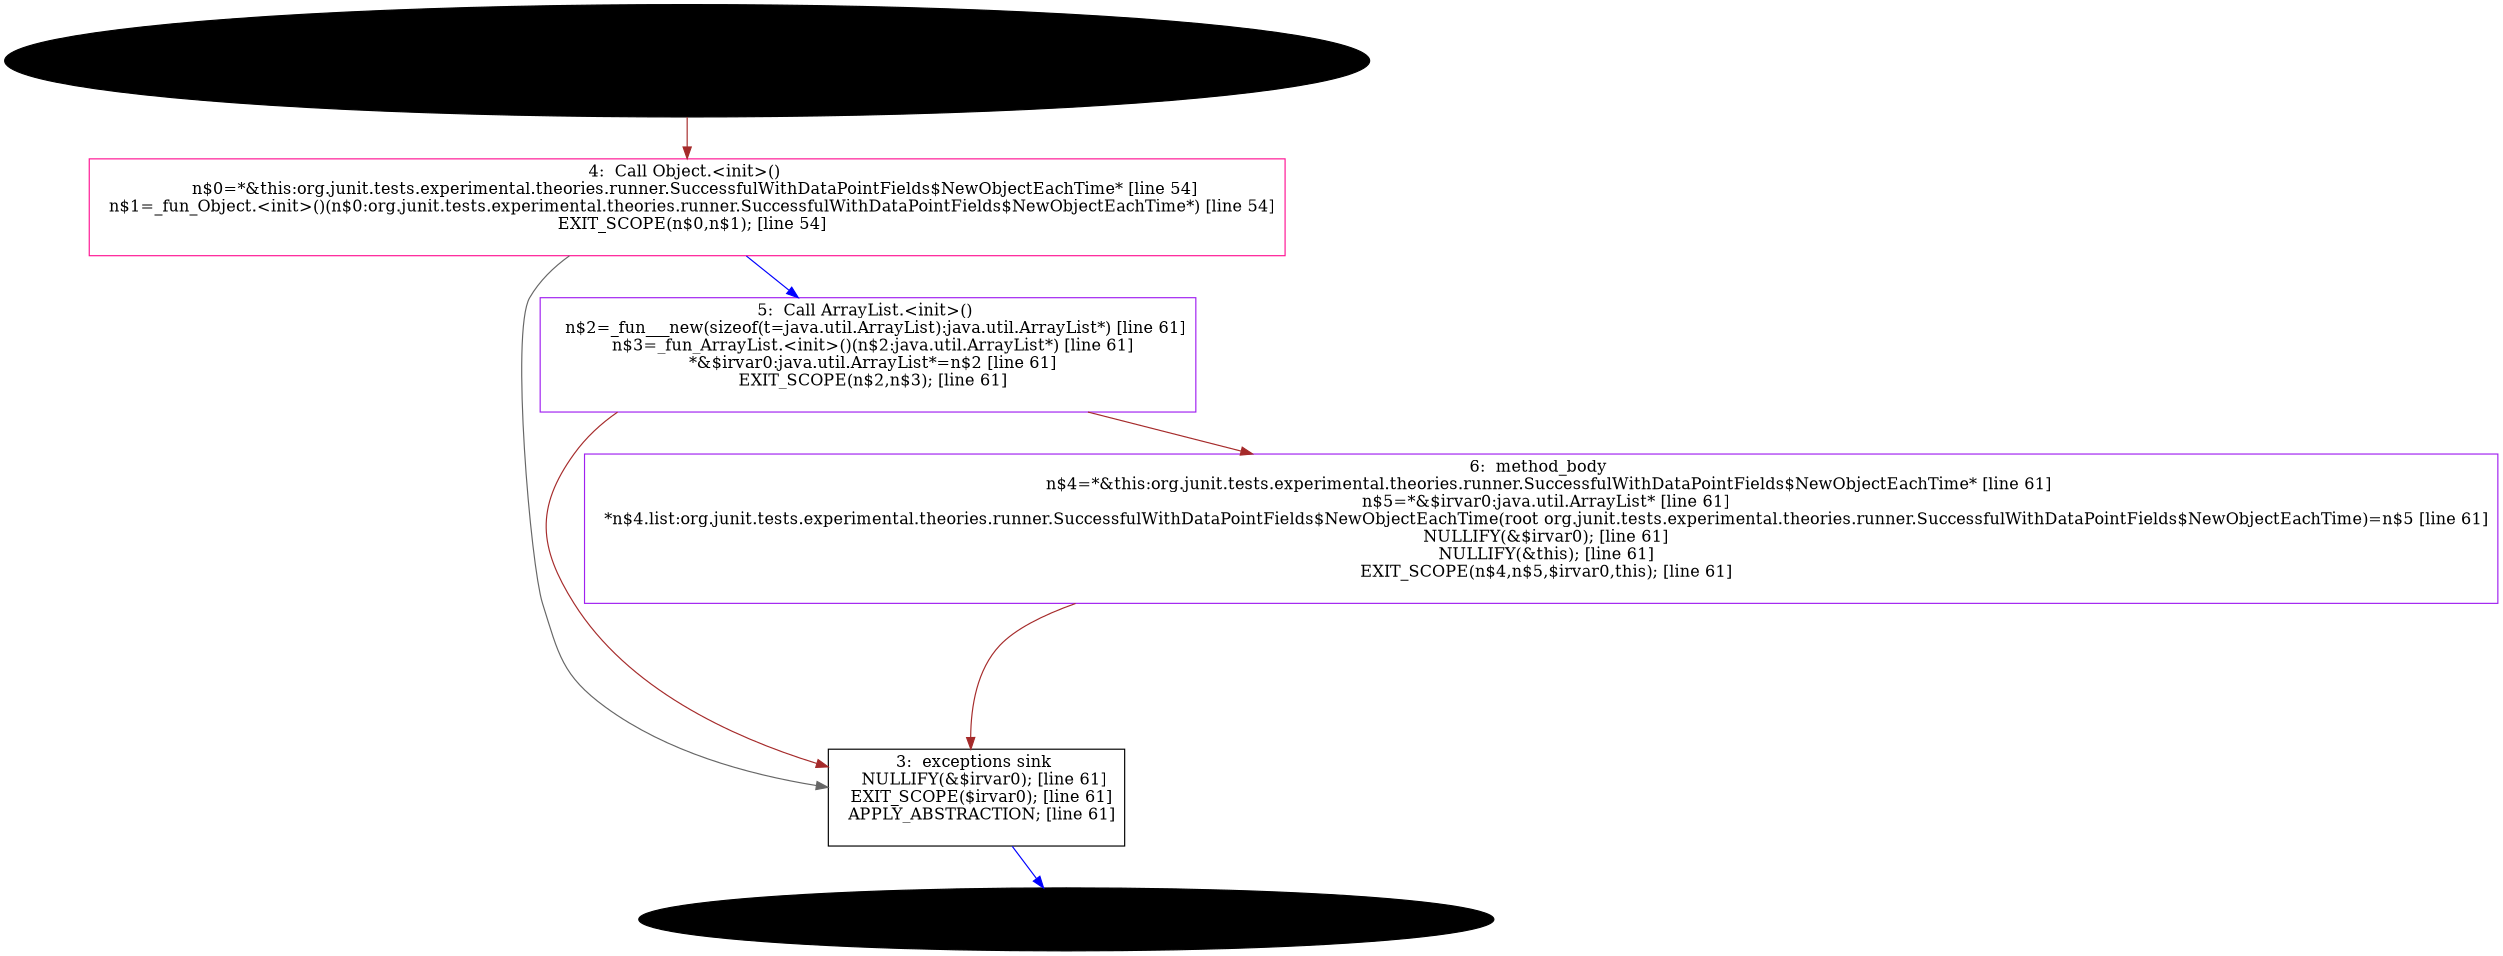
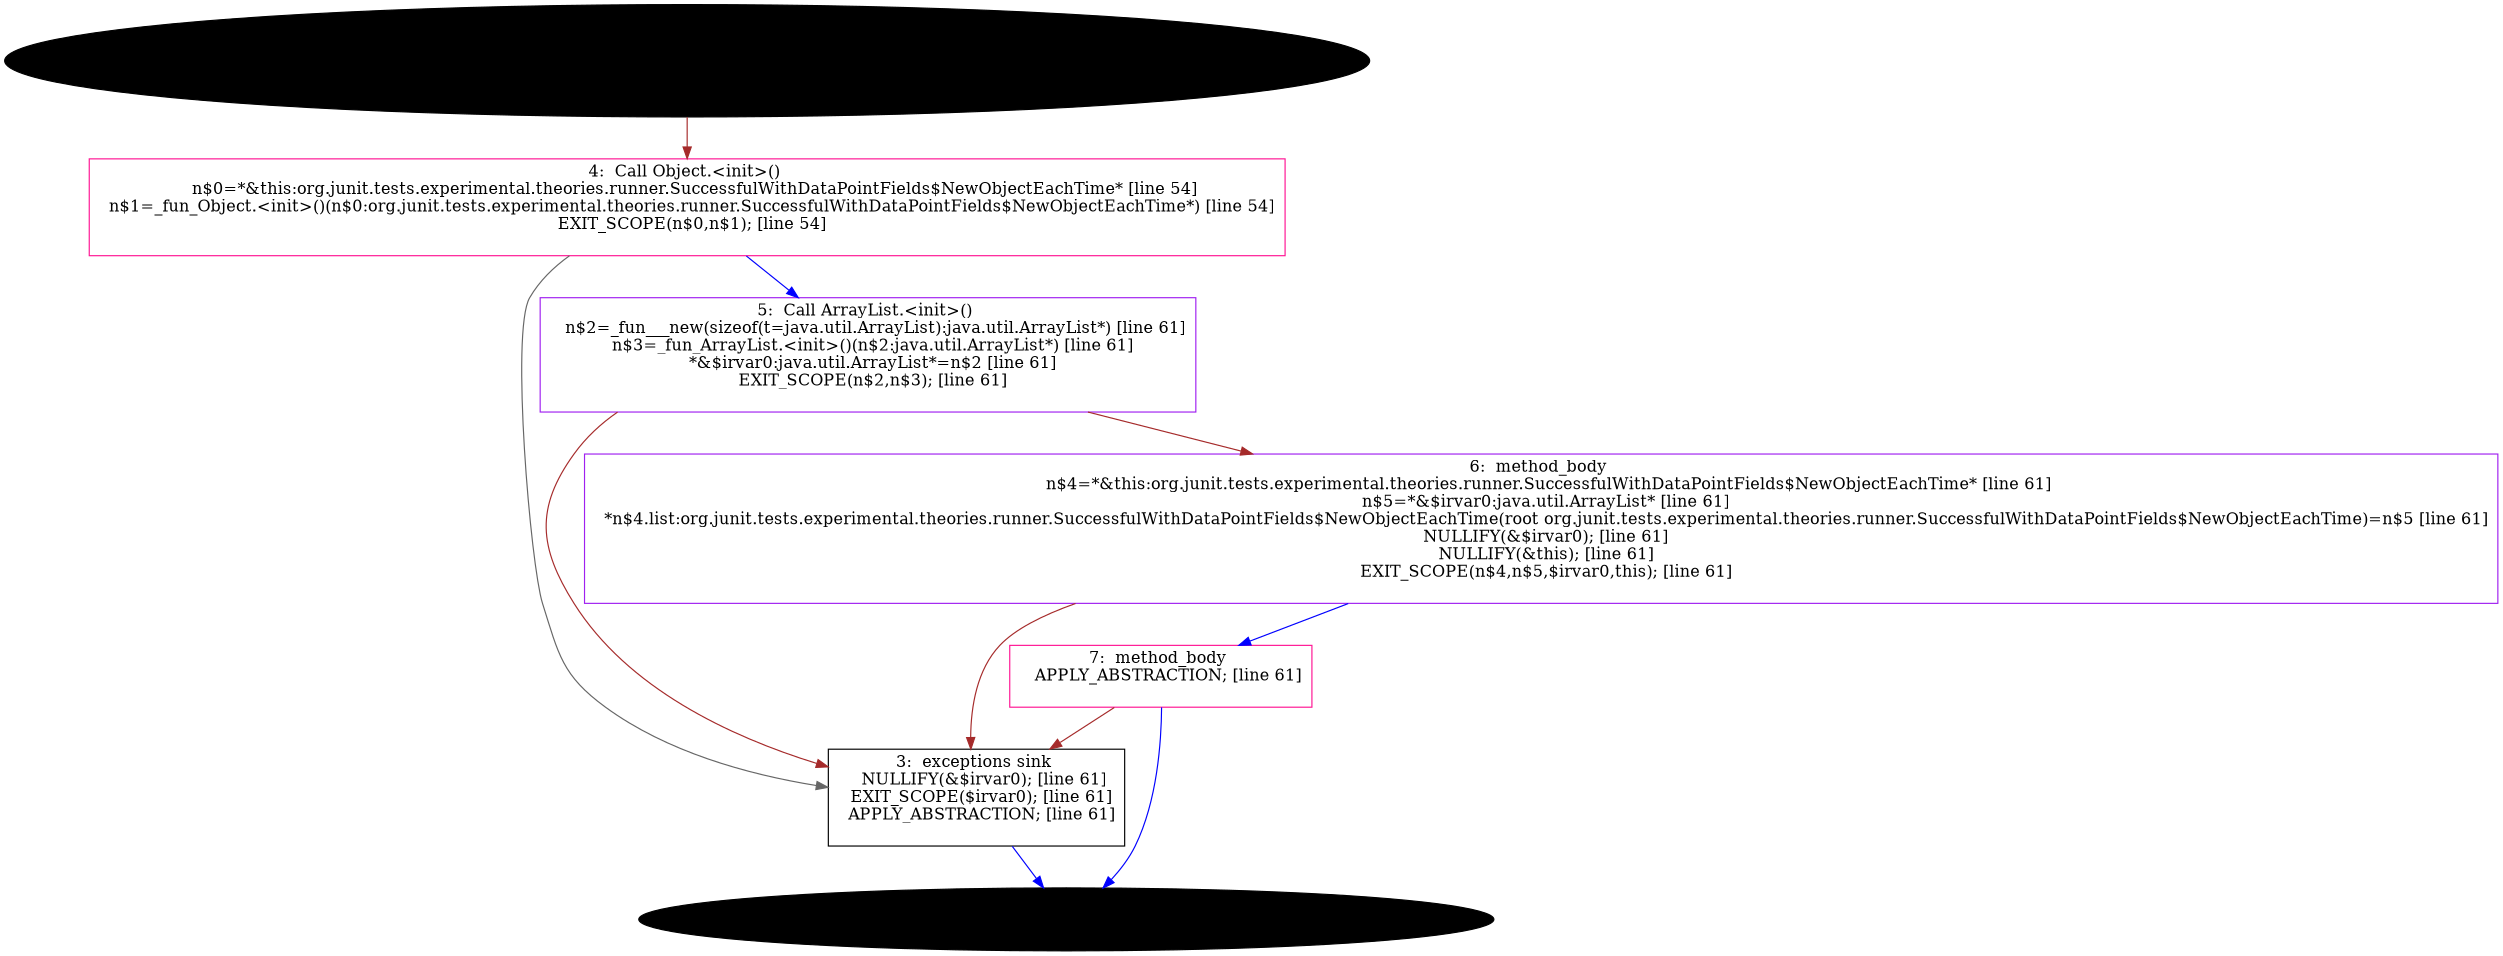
node "7:  method_body APPLY_ABSTRACTION; [line 61]": added
